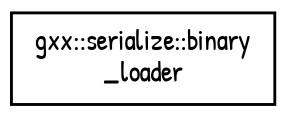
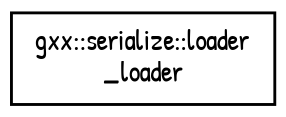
node "gxx::serialize::binary _loader": label "gxx::serialize::binary _loader" -> "gxx::serialize::loader _loader"
